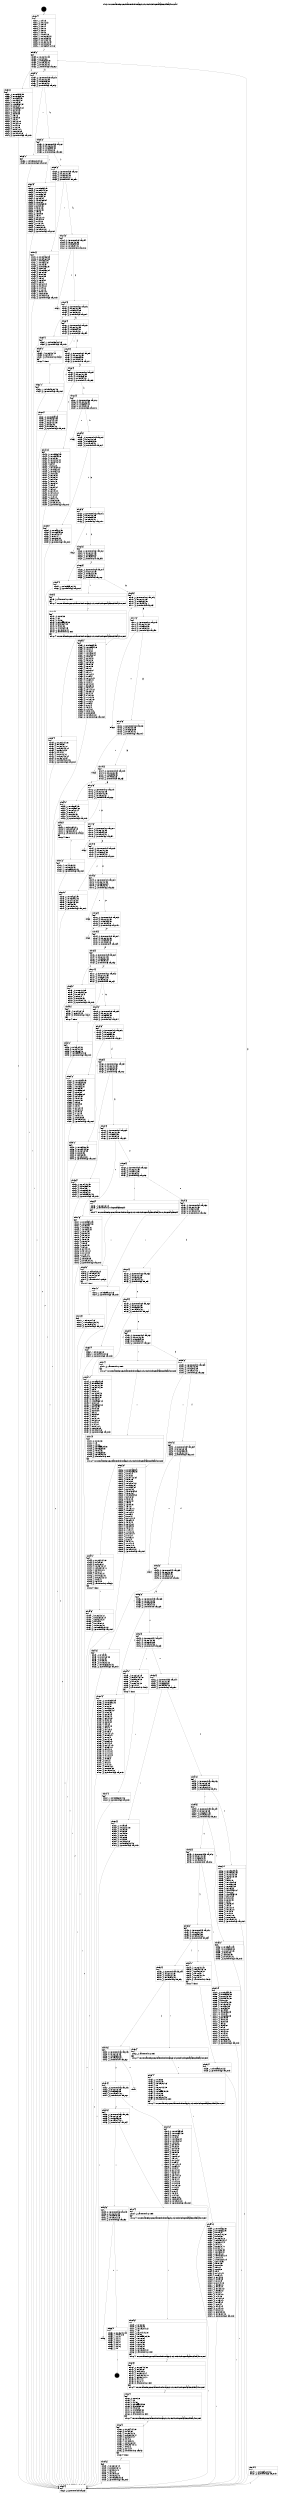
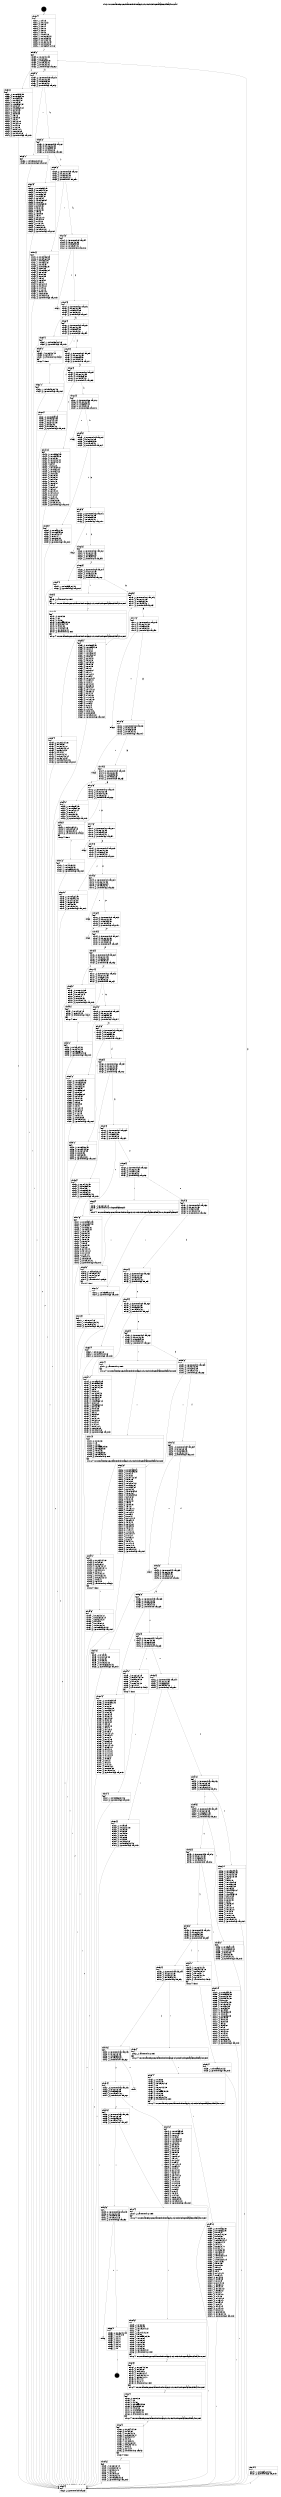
edge "0x40182a [25]" -> "0x401843 [25]": added, label "25"
